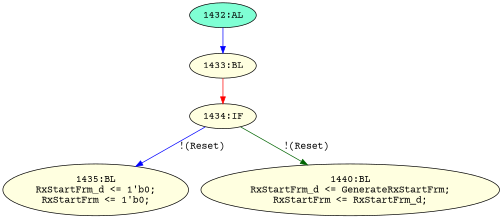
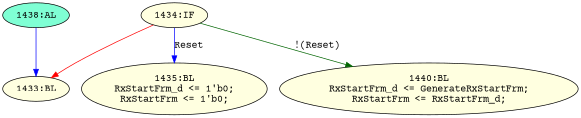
node "1432:AL": label "1432:AL" -> "1438:AL"
edge "1433:BL" -> "1434:IF": reversed
edge "1434:IF" -> "1435:BL RxStartFrm_d <= 1'b0; RxStartFrm <= 1'b0;": label "!(Reset)" -> "Reset"
